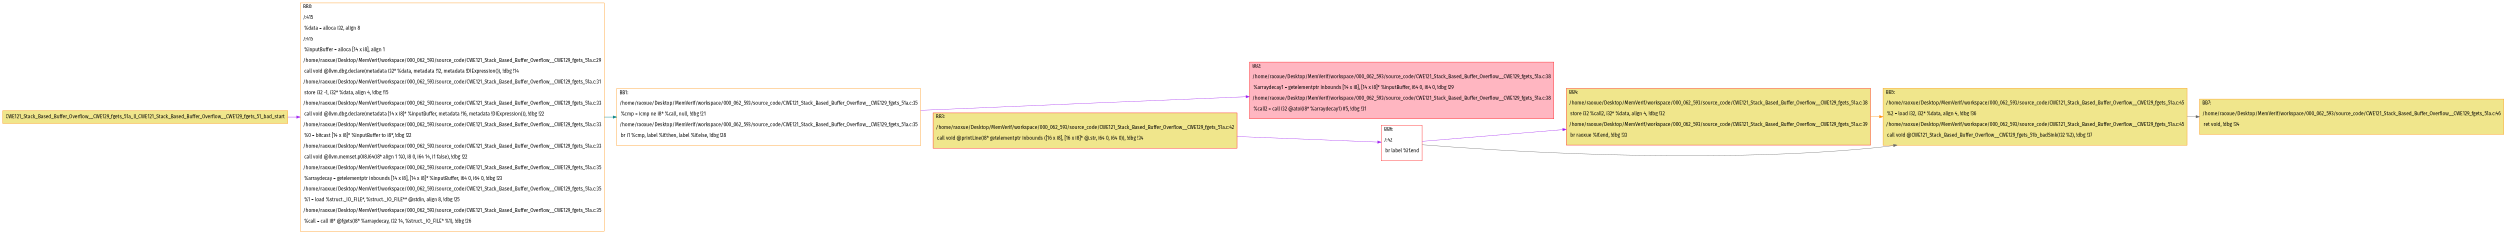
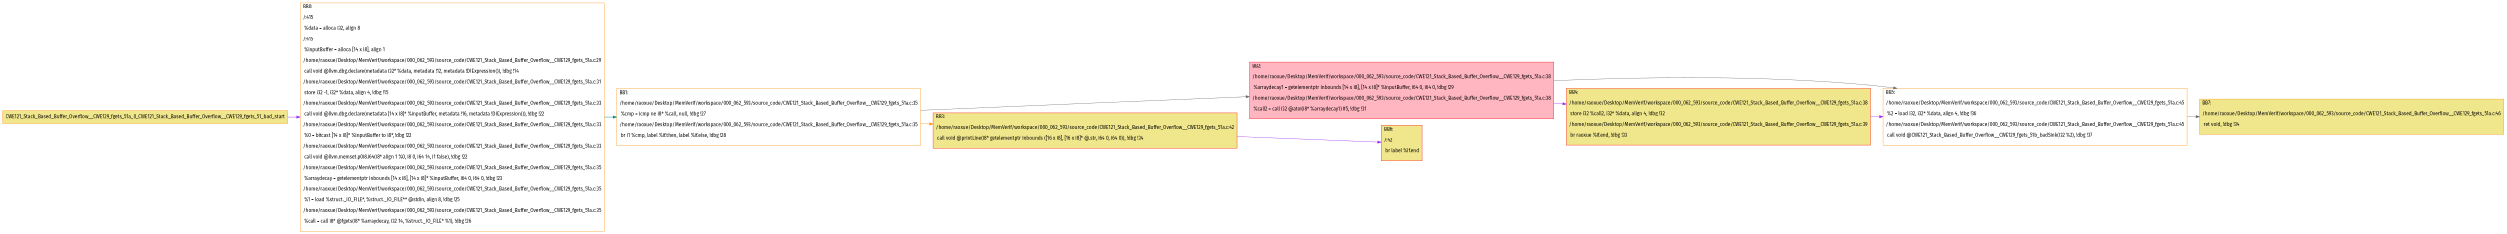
edge "BB1:" -> "BB2:": color purple -> gray40
node "BB1:": text "%cmp = icmp ne i8* %call, null, !dbg !21" -> "%cmp = icmp ne i8* %call, null, !dbg !27"
edge "BB4:" -> "BB5:": color darkorange -> purple
node "BB5:": fillcolor khaki -> white
edge "BB1:" -> "BB3:": added
edge "BB6:" -> "BB4:": now "BB2:" -> "BB4:"
node "BB6:": fillcolor white -> khaki
edge "BB6:" -> "BB5:": now "BB2:" -> "BB5:"
